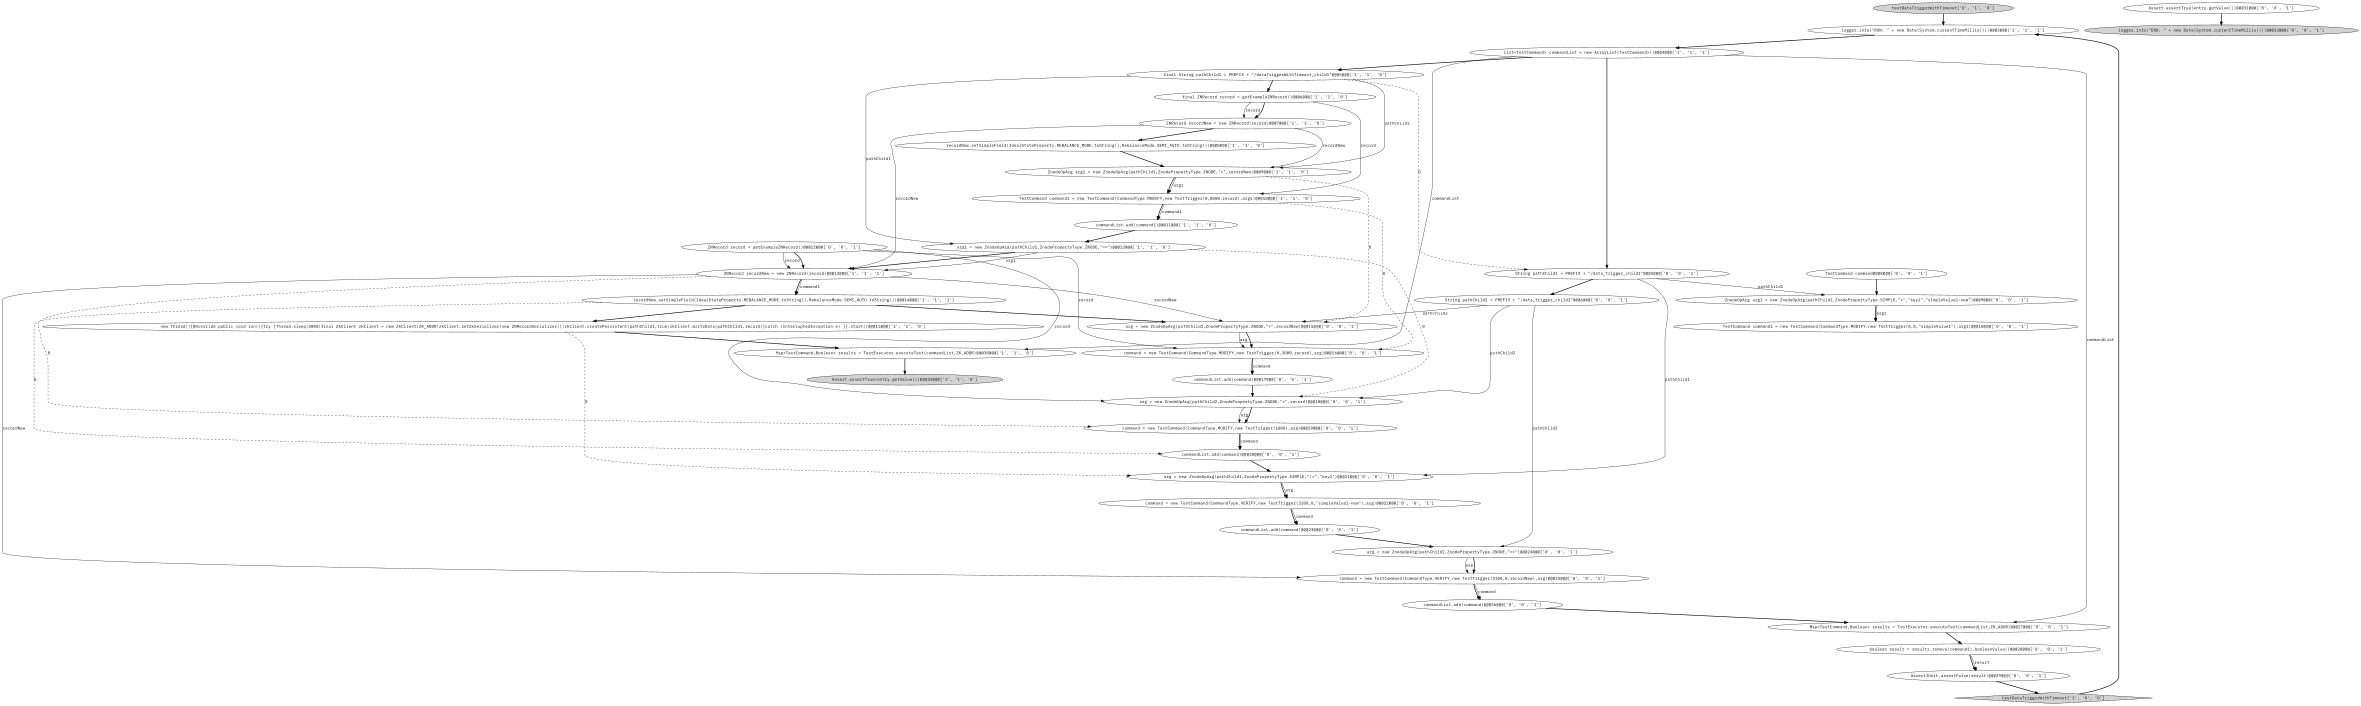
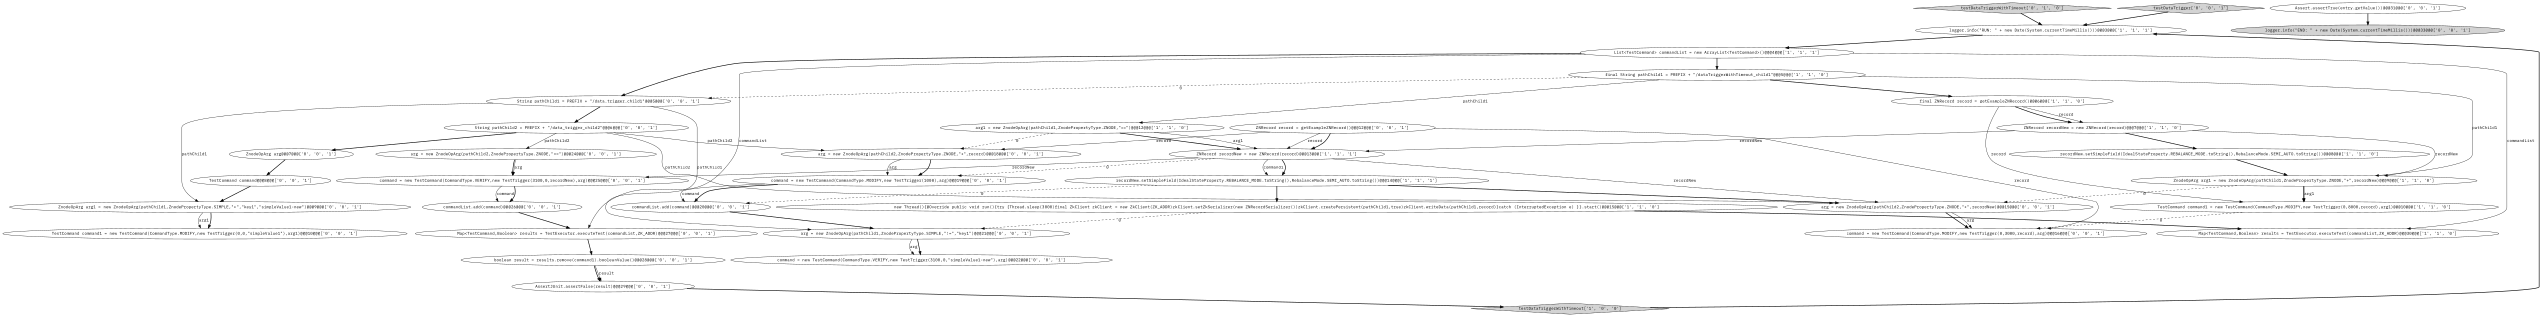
node "testDataTriggerWithTimeout['0', '1', '0']": shape ellipse -> diamond
node "testDataTrigger['0', '0', '1']": added
node "ZnodeOpArg arg@@@7@@@['0', '0', '1']": added
node "commandList.add(command1)@@@11@@@['1', '1', '0']": removed
node "Assert.assertTrue(entry.getValue())@@@32@@@['1', '1', '0']": removed
node "commandList.add(command)@@@17@@@['0', '0', '1']": removed
node "commandList.add(command)@@@23@@@['0', '0', '1']": removed
